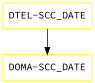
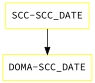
node "DTEL-SCC_DATE": label "DTEL-SCC_DATE" -> "SCC-SCC_DATE"
